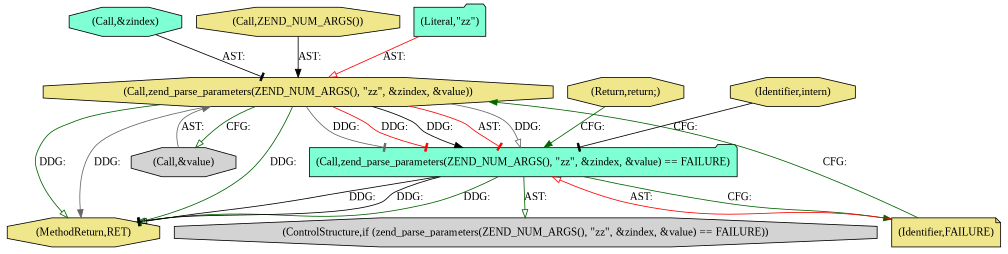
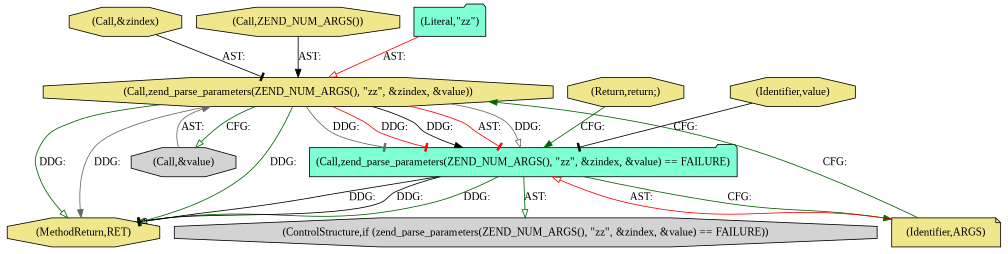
node "(Call,&zindex)": fillcolor aquamarine -> khaki
node "(Identifier,intern)": label "(Identifier,intern)" -> "(Identifier,value)"
node "(Identifier,FAILURE)": label "(Identifier,FAILURE)" -> "(Identifier,ARGS)"
